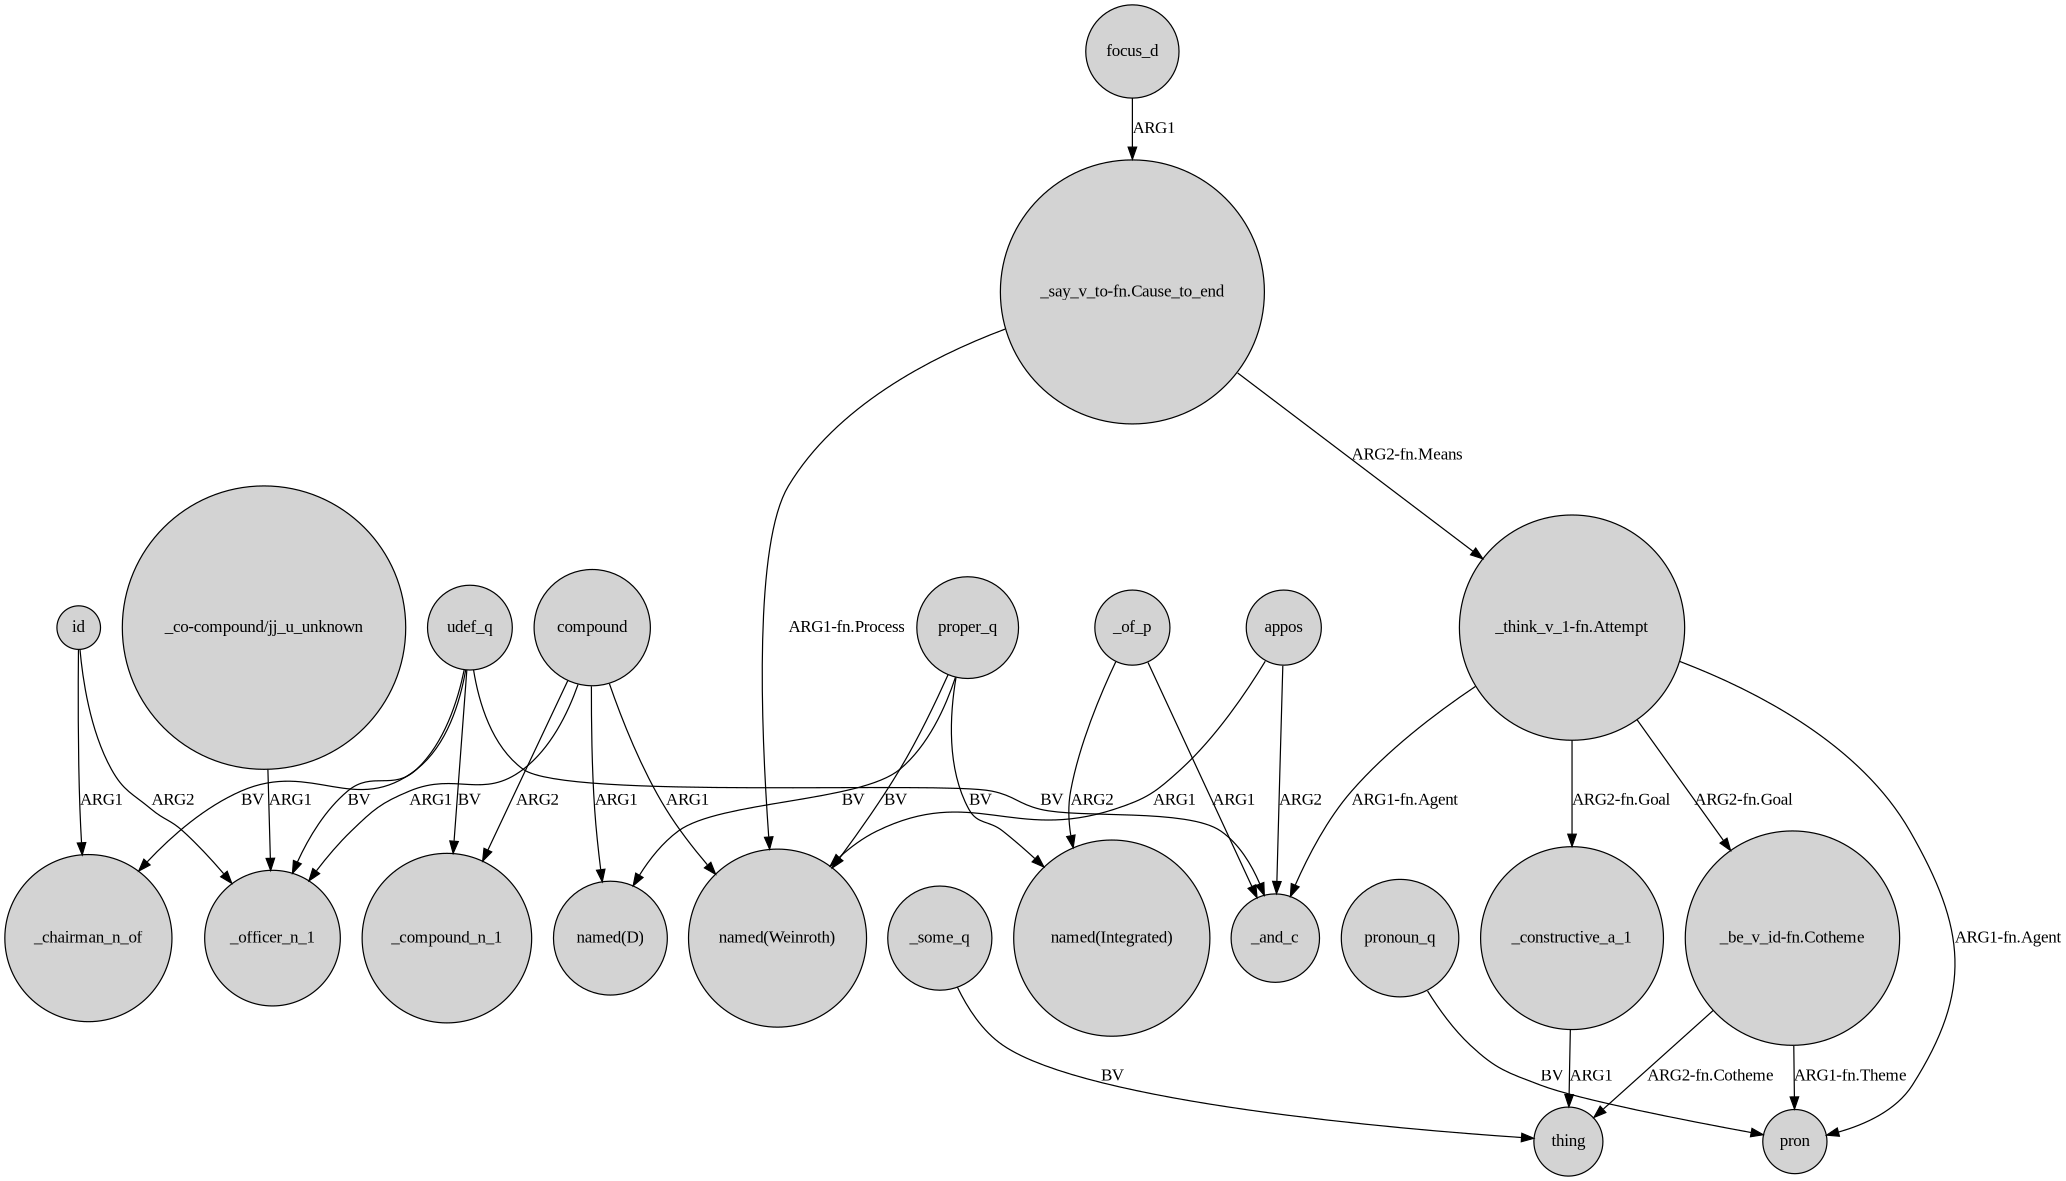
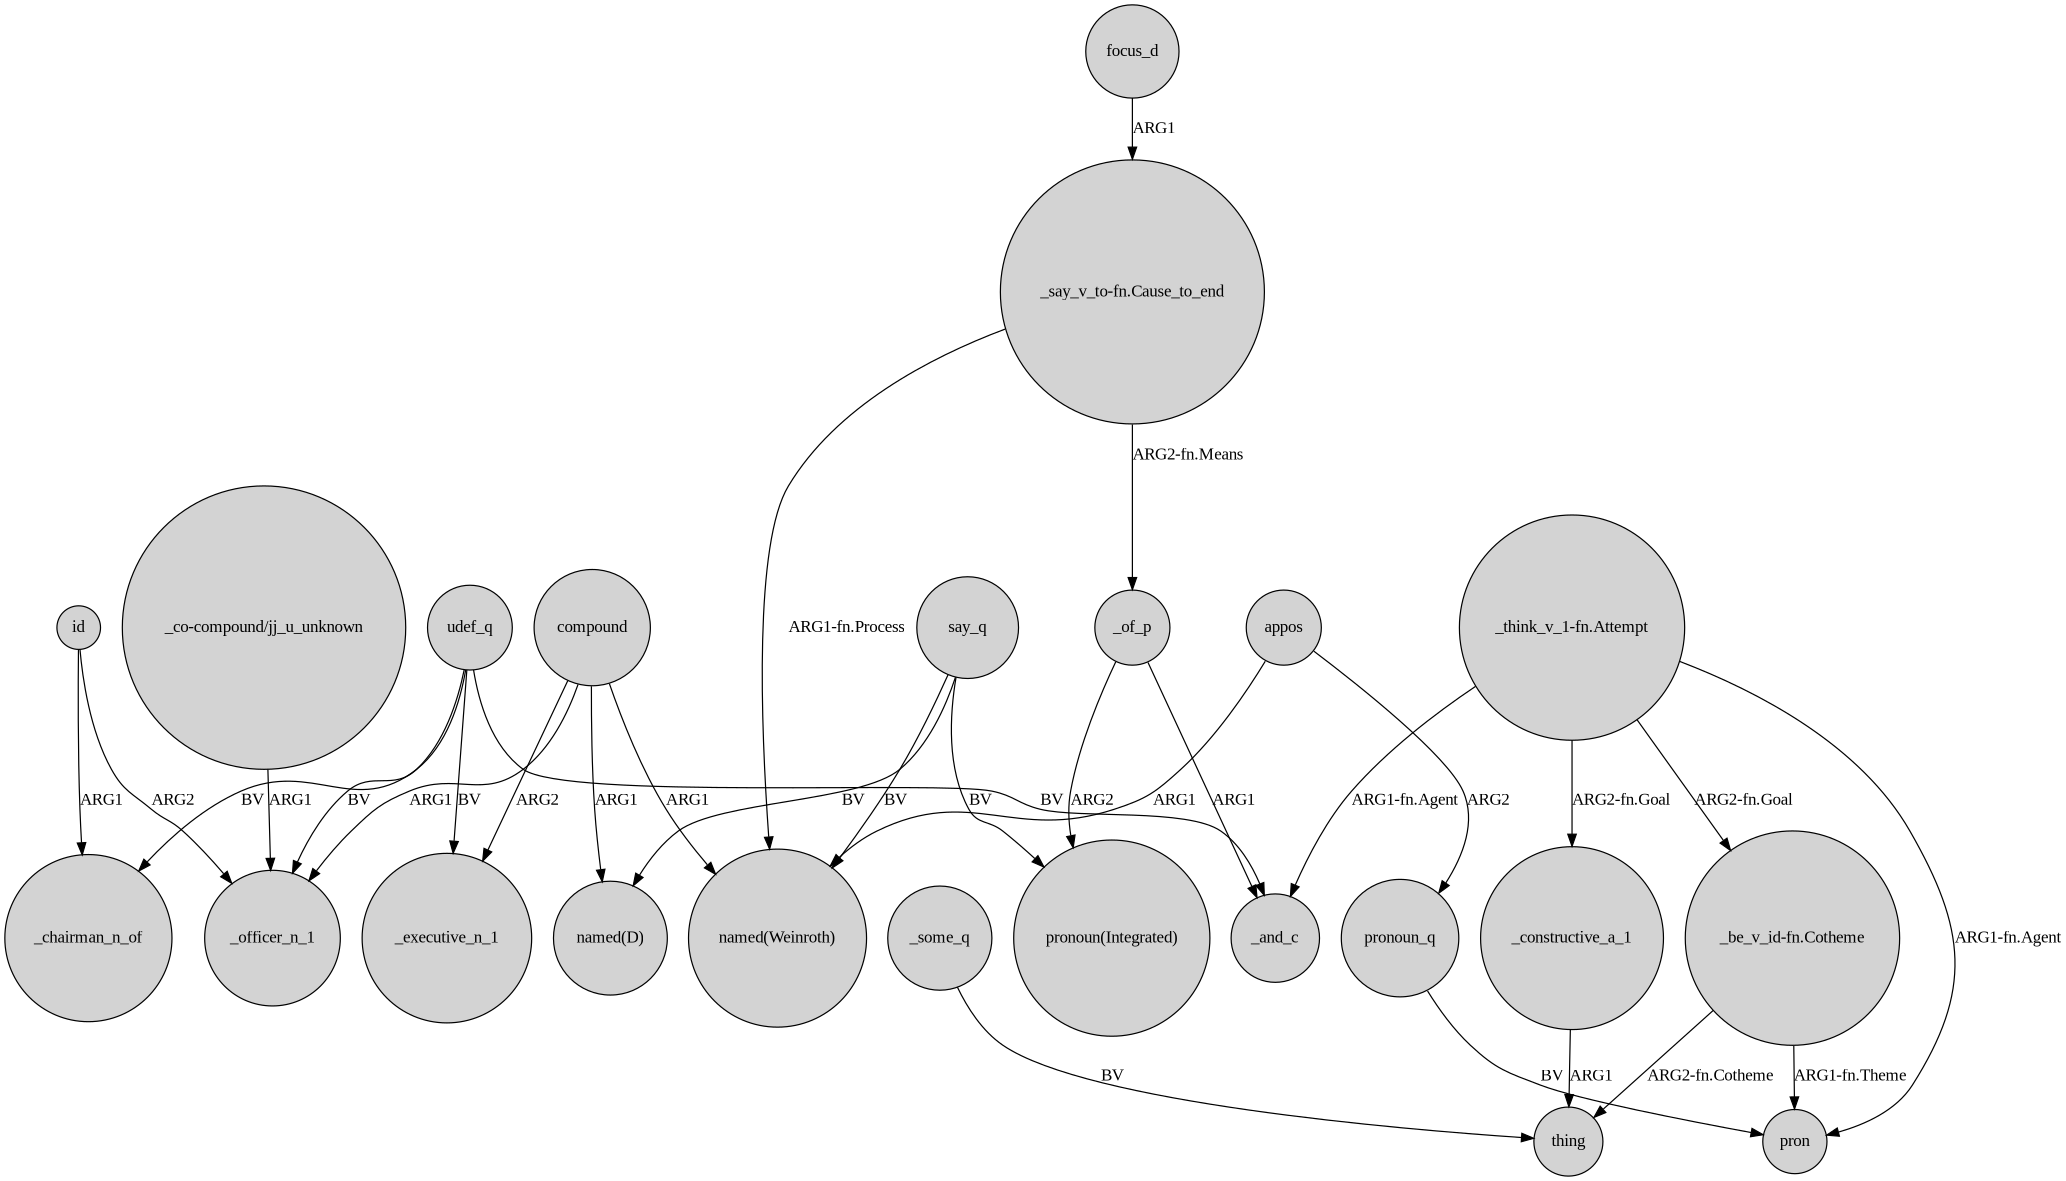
edge "_say_v_to-fn.Cause_to_end" -> "_think_v_1-fn.Attempt": now "_say_v_to-fn.Cause_to_end" -> "_of_p"
node "proper_q": label "proper_q" -> "say_q"
edge "appos" -> "_and_c": now "appos" -> "pronoun_q"
node "_compound_n_1": label "_compound_n_1" -> "_executive_n_1"
node "named(Integrated)": label "named(Integrated)" -> "pronoun(Integrated)"
